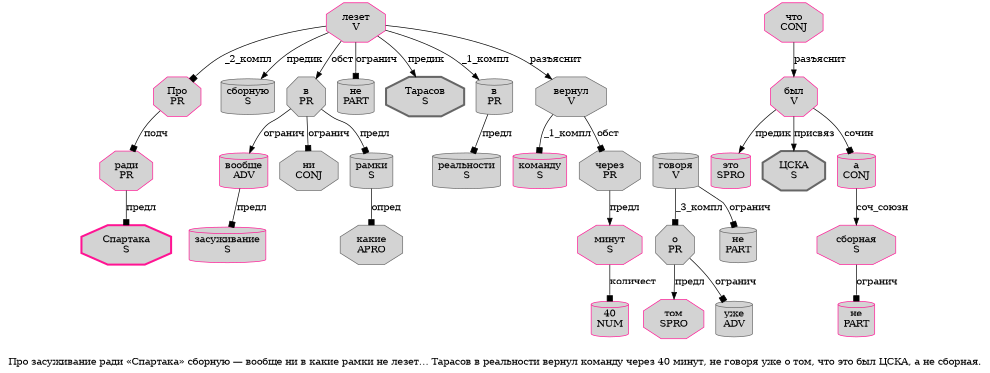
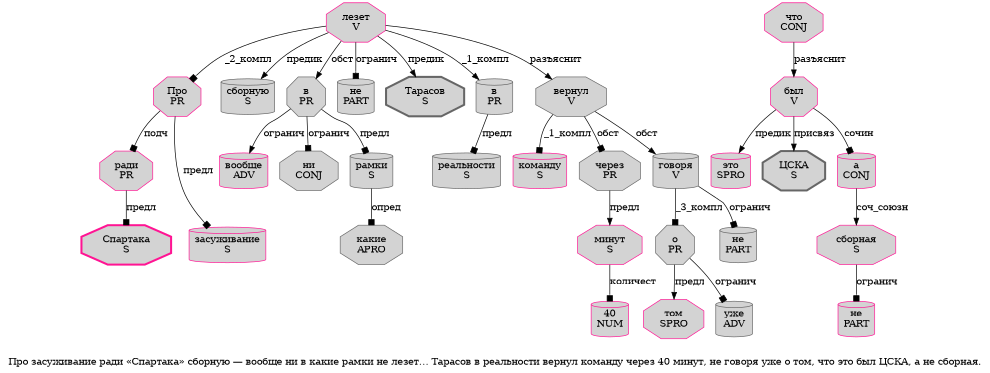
edge "вернул V" -> "говоря V": added, label "обст"
edge "вообще ADV" -> "засуживание S": now "Про PR" -> "засуживание S"
